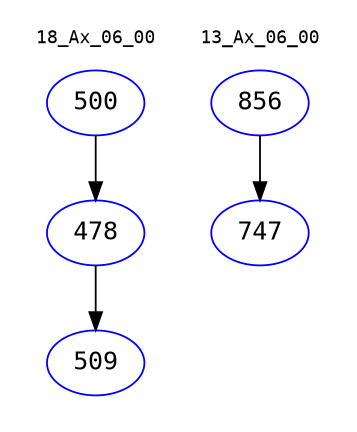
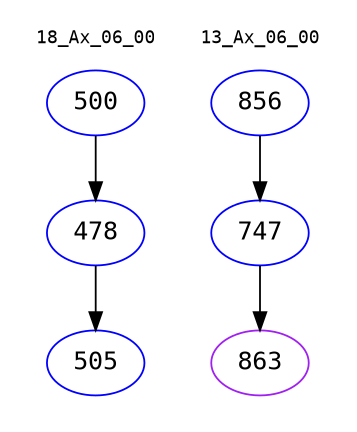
node "509": label "509" -> "505"
node "863": added
